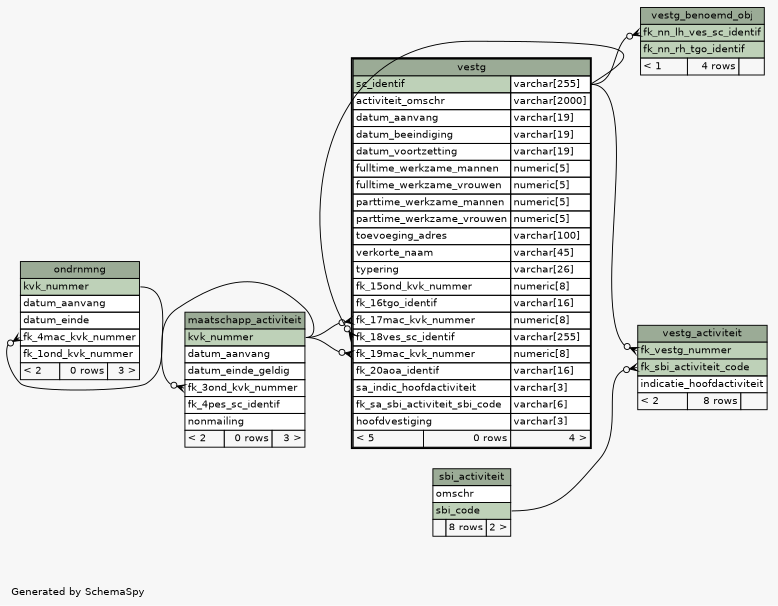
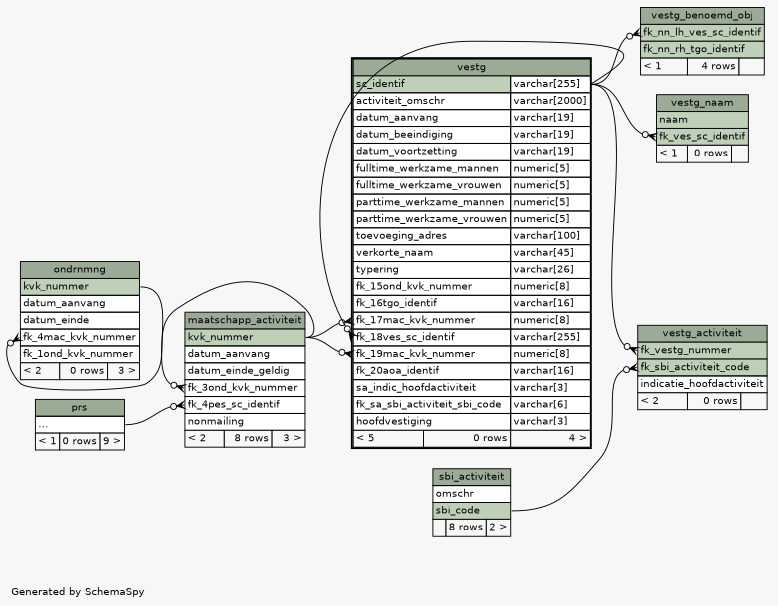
node "vestg_naam": added
node "vestg_activiteit": text "8 rows" -> "0 rows"
node "prs": added
node "maatschapp_activiteit": text "0 rows" -> "8 rows"
